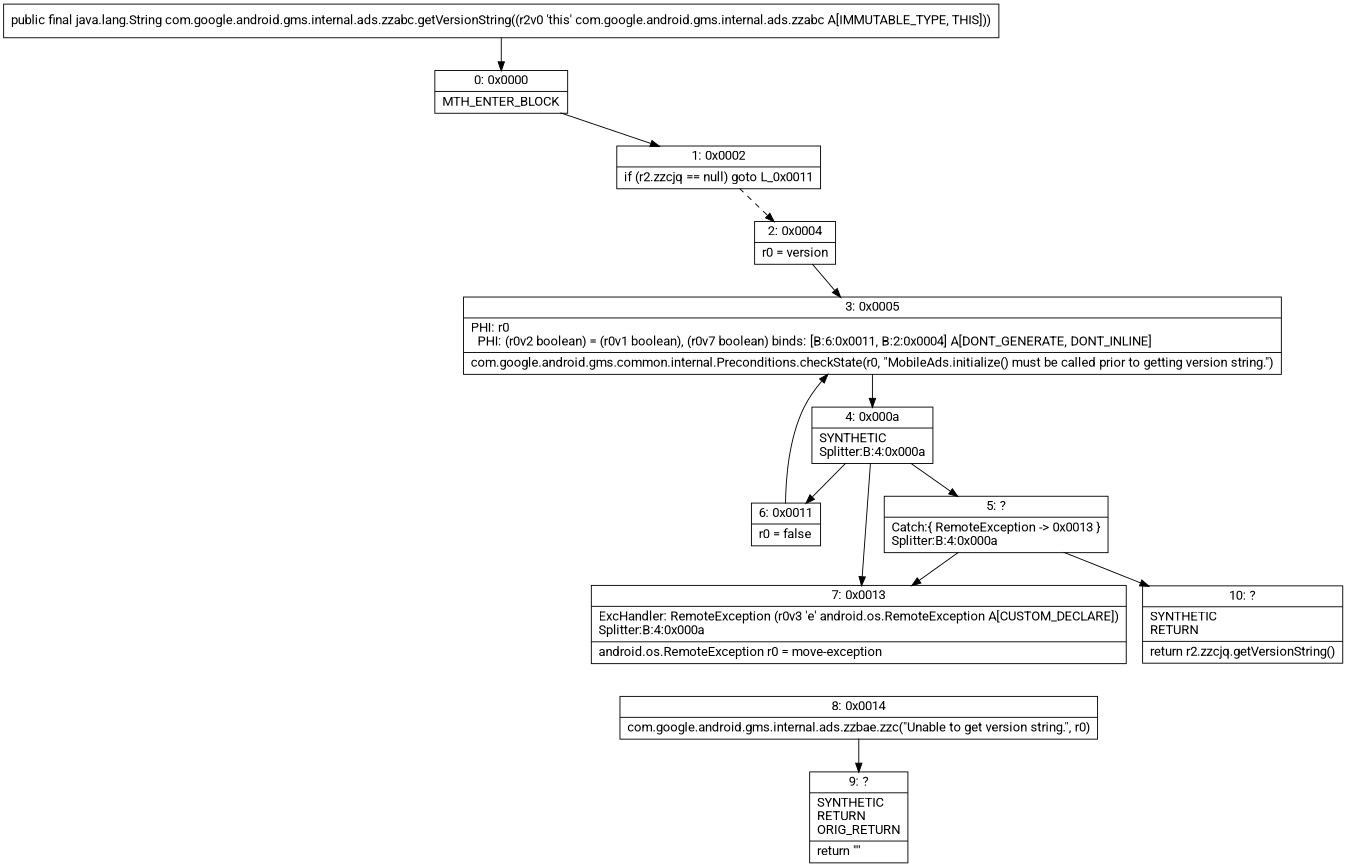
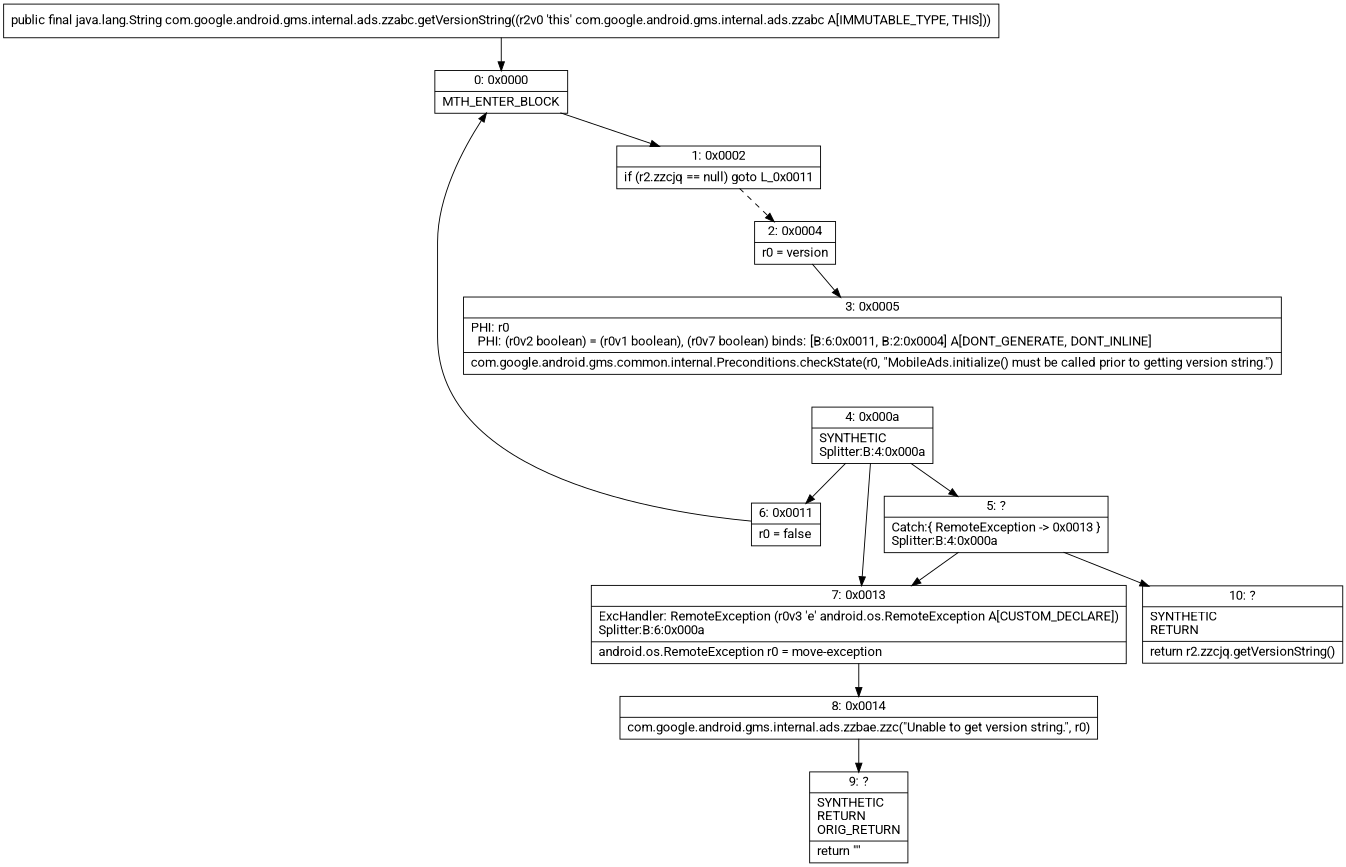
edge "3: 0x0005" -> "4: 0x000a": removed
edge "6: 0x0011" -> "3: 0x0005": now "6: 0x0011" -> "0: 0x0000"
node "7: 0x0013": text "Splitter:B:4:0x000a" -> "Splitter:B:6:0x000a"
edge "7: 0x0013" -> "8: 0x0014": added
